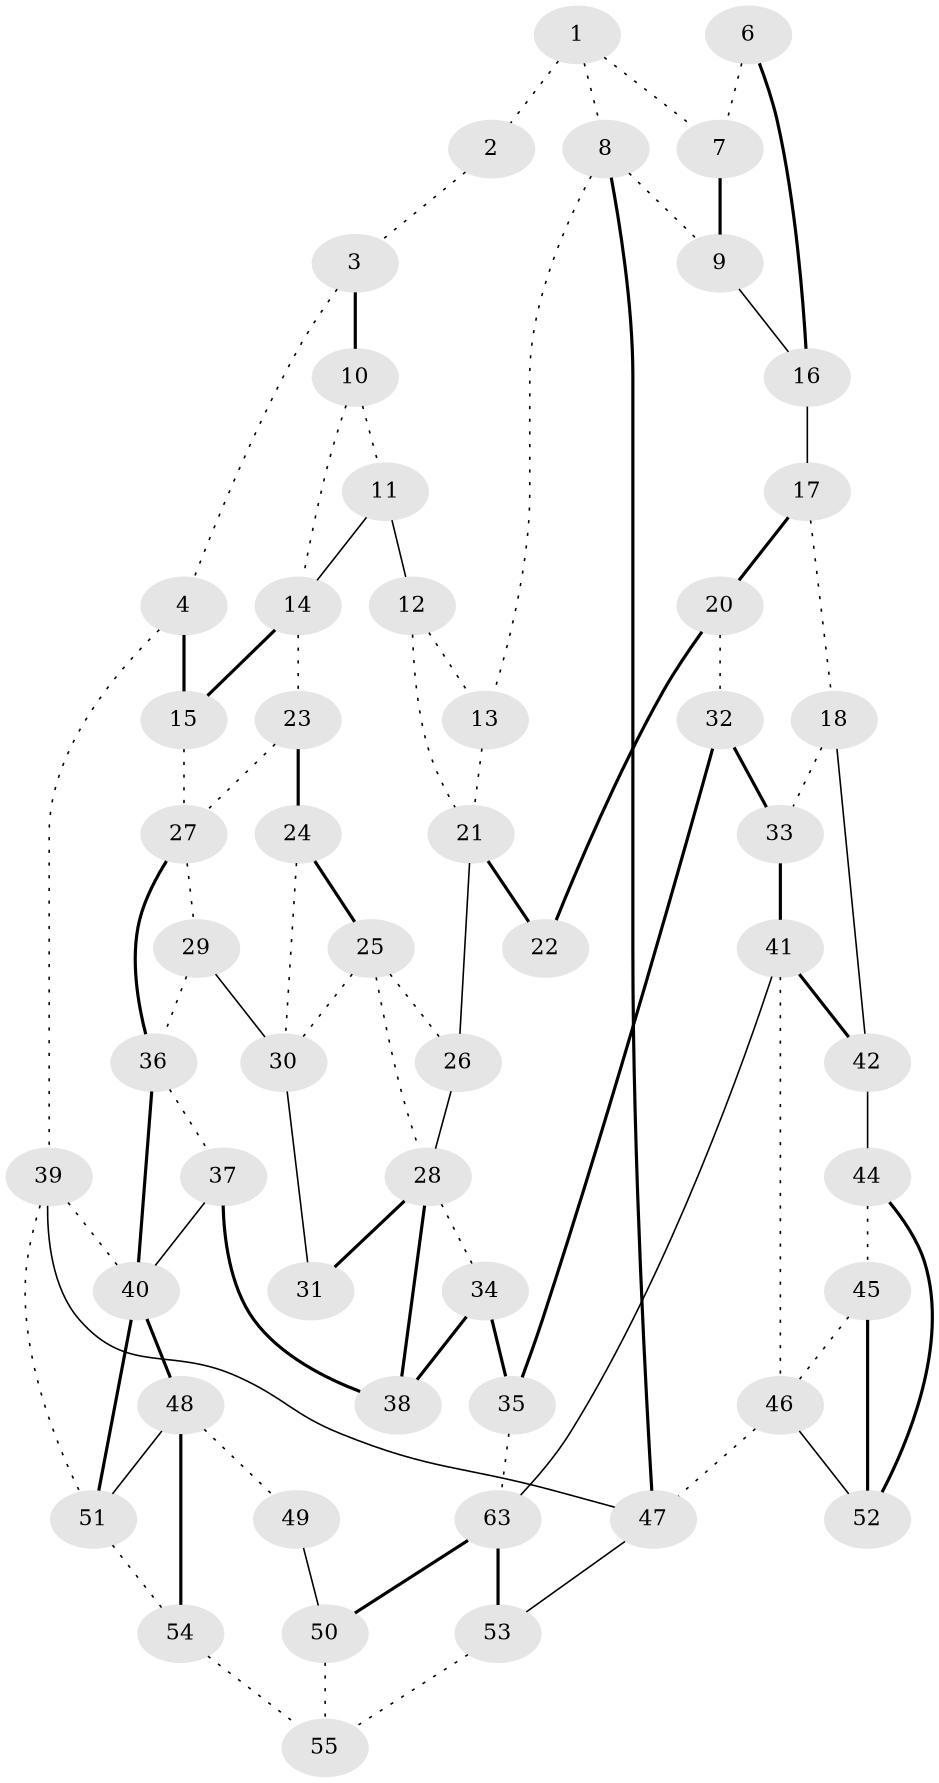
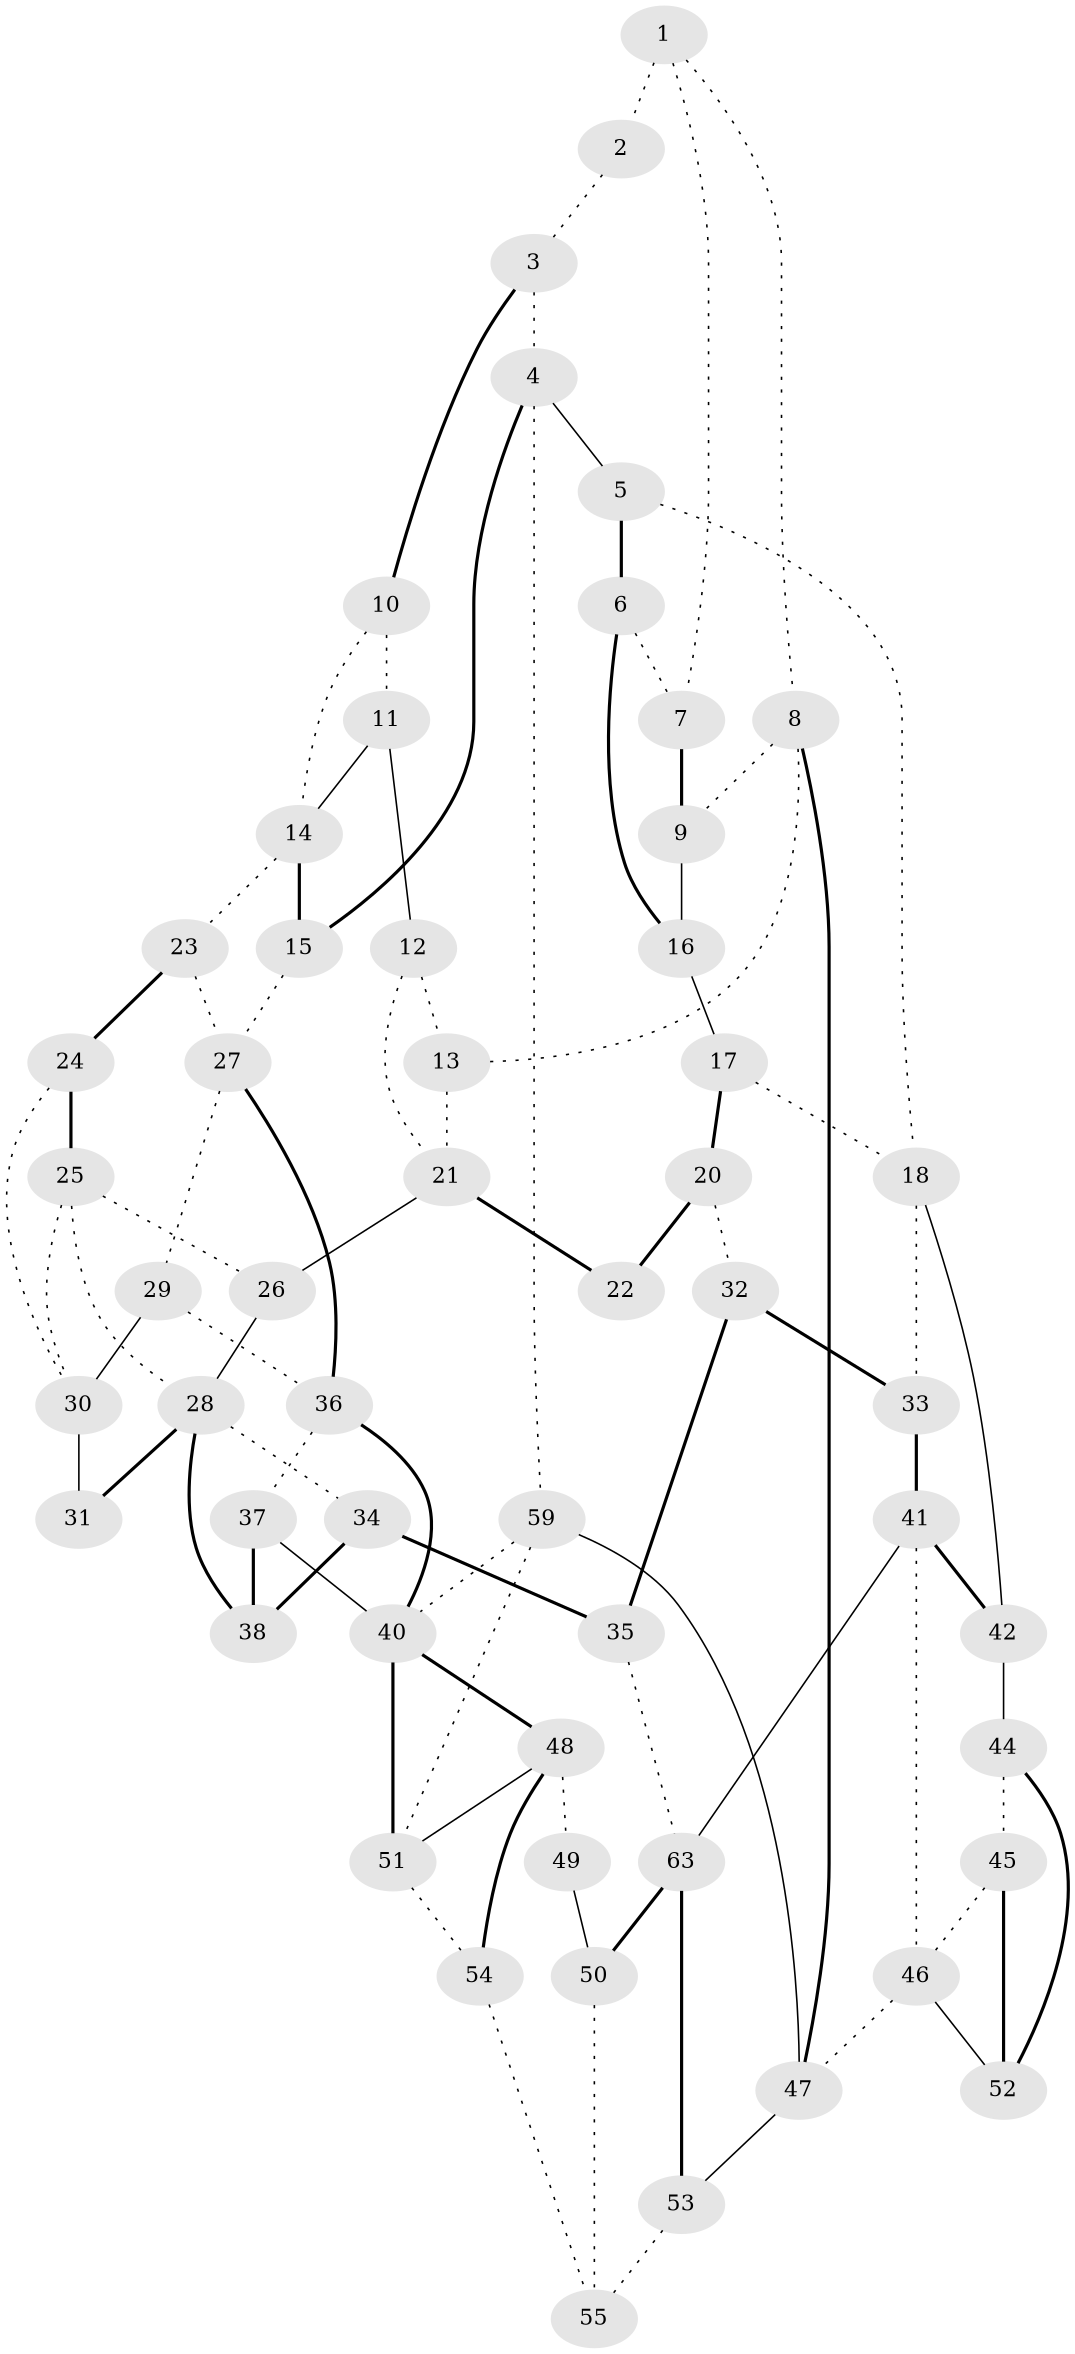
node "5": added
node "39": label "39" -> "59"
